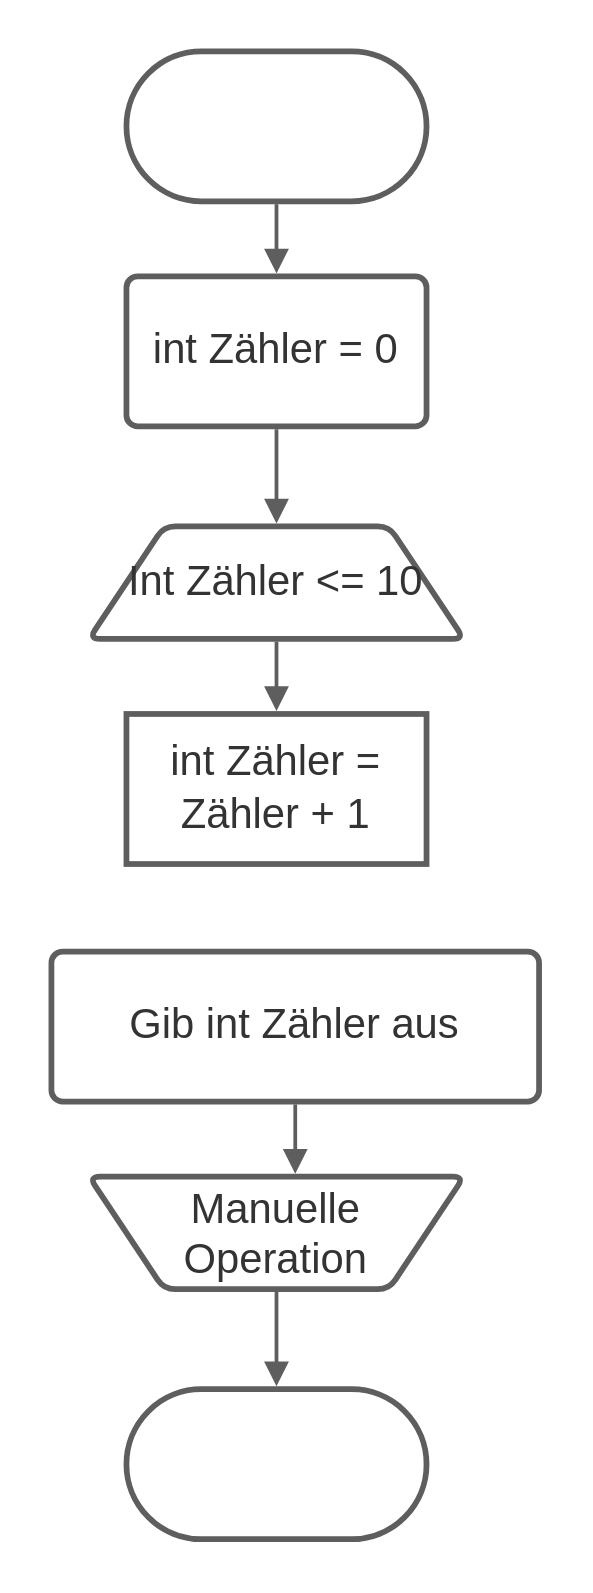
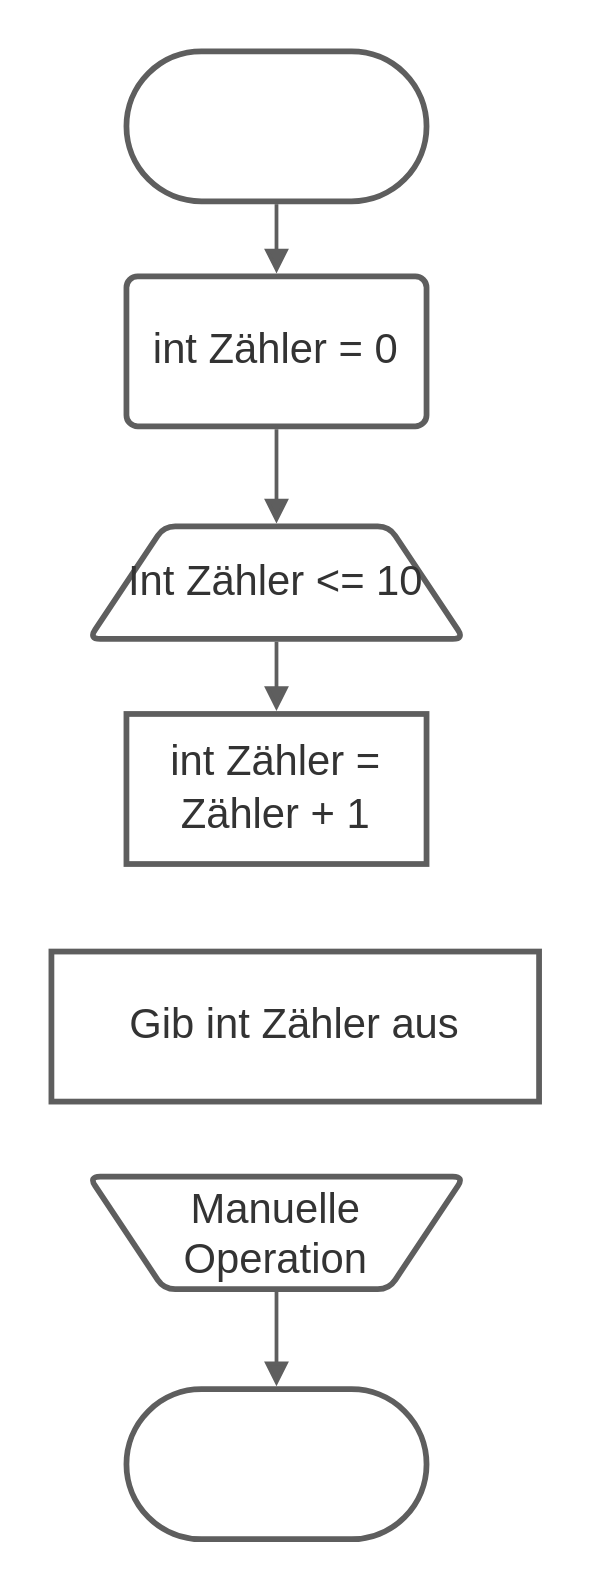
node "Gib int Zähler aus": shape rounded rectangle -> rectangle
edge "Gib int Zähler aus" -> "Manuelle Operation": removed
